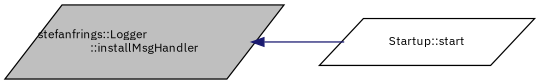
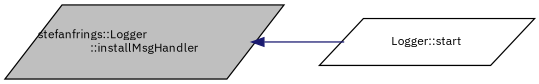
node "Startup::start": label "Startup::start" -> "Logger::start"
